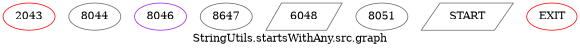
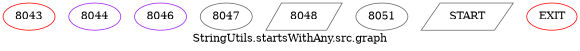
node "2043": label "2043" -> "8043"
node "8044": color gray40 -> purple
node "8647": label "8647" -> "8047"
node "6048": label "6048" -> "8048"
